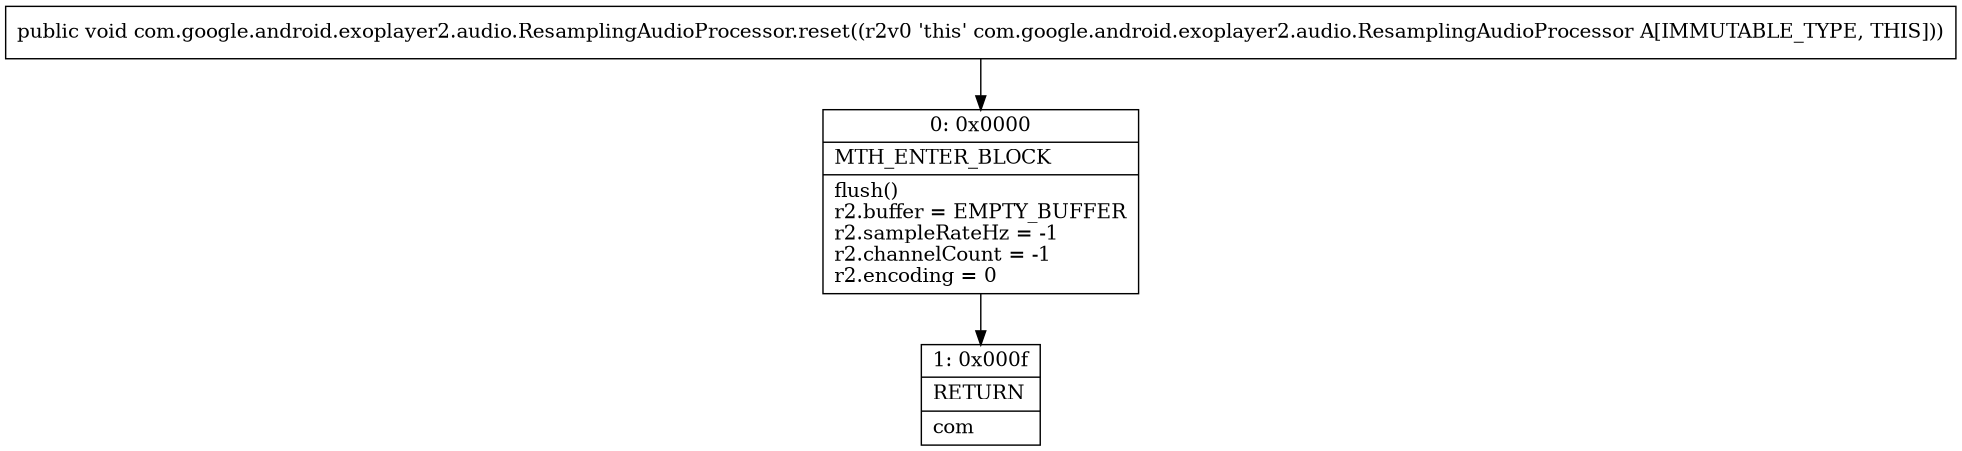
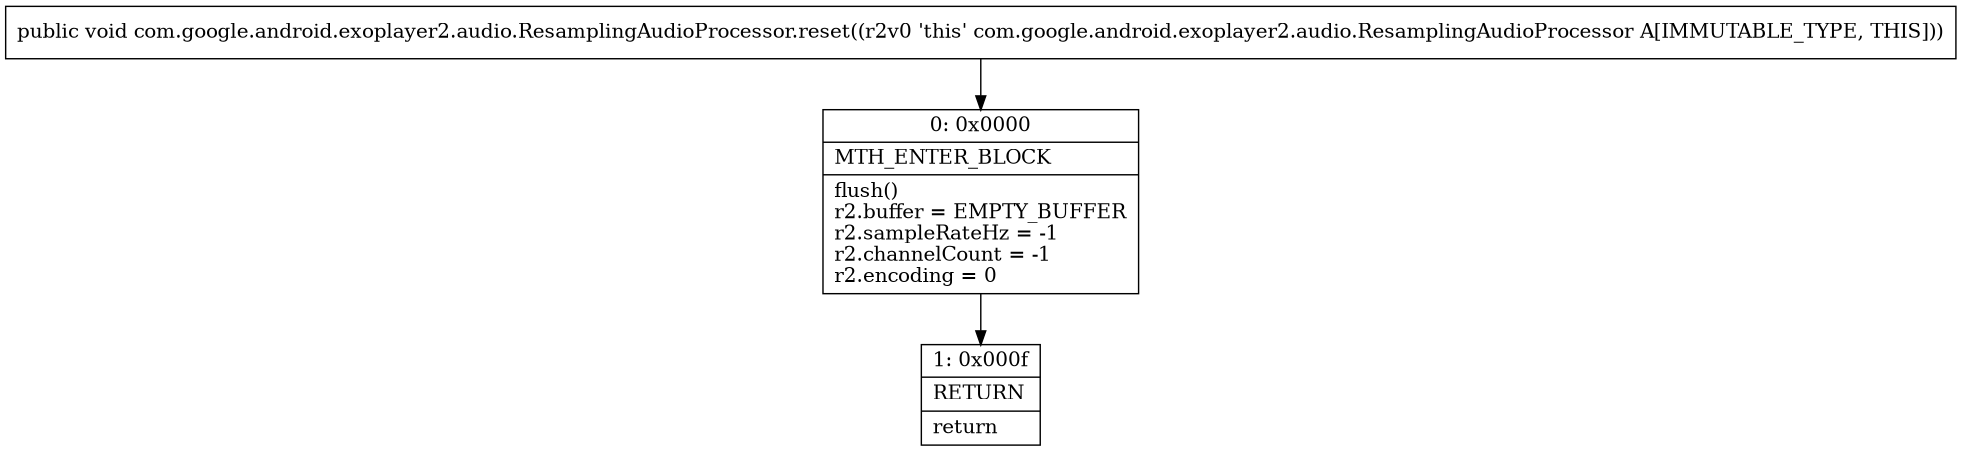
node "1: 0x000f": text "com" -> "return"
